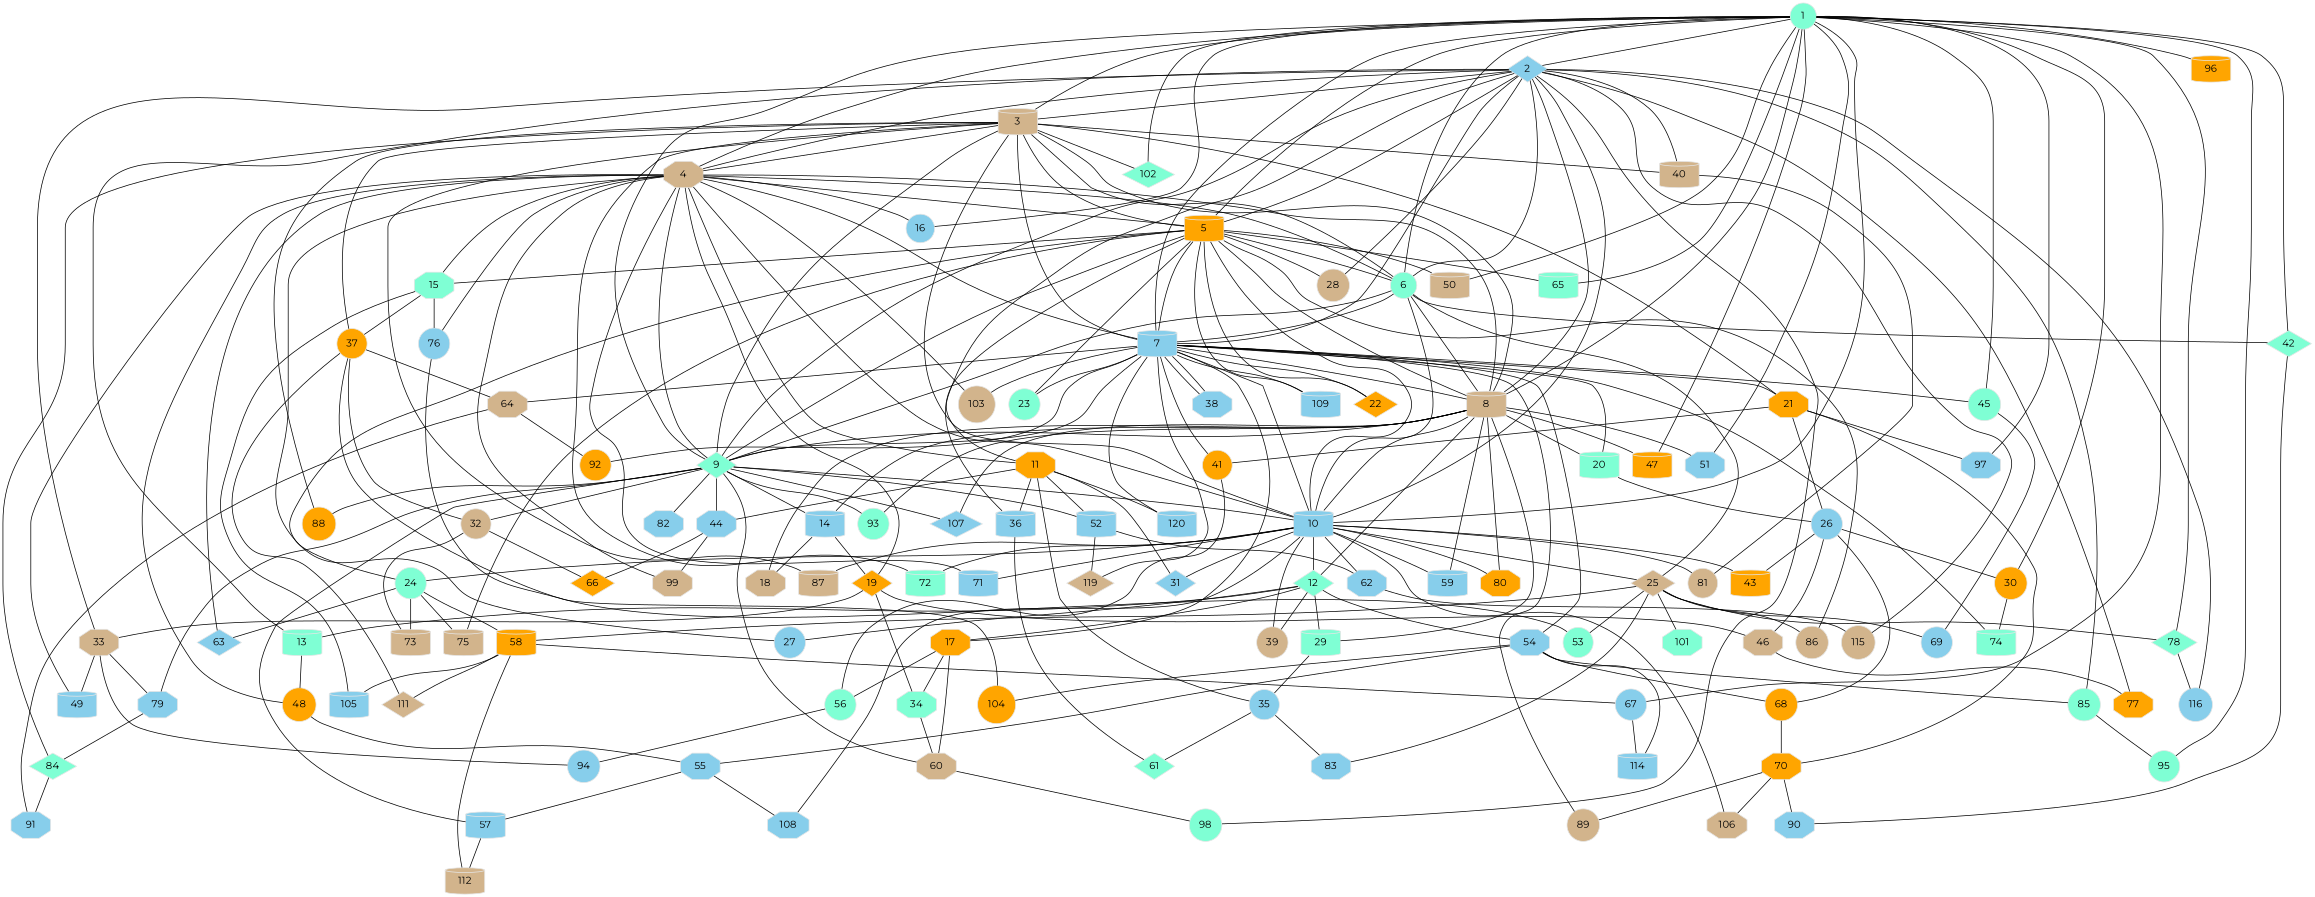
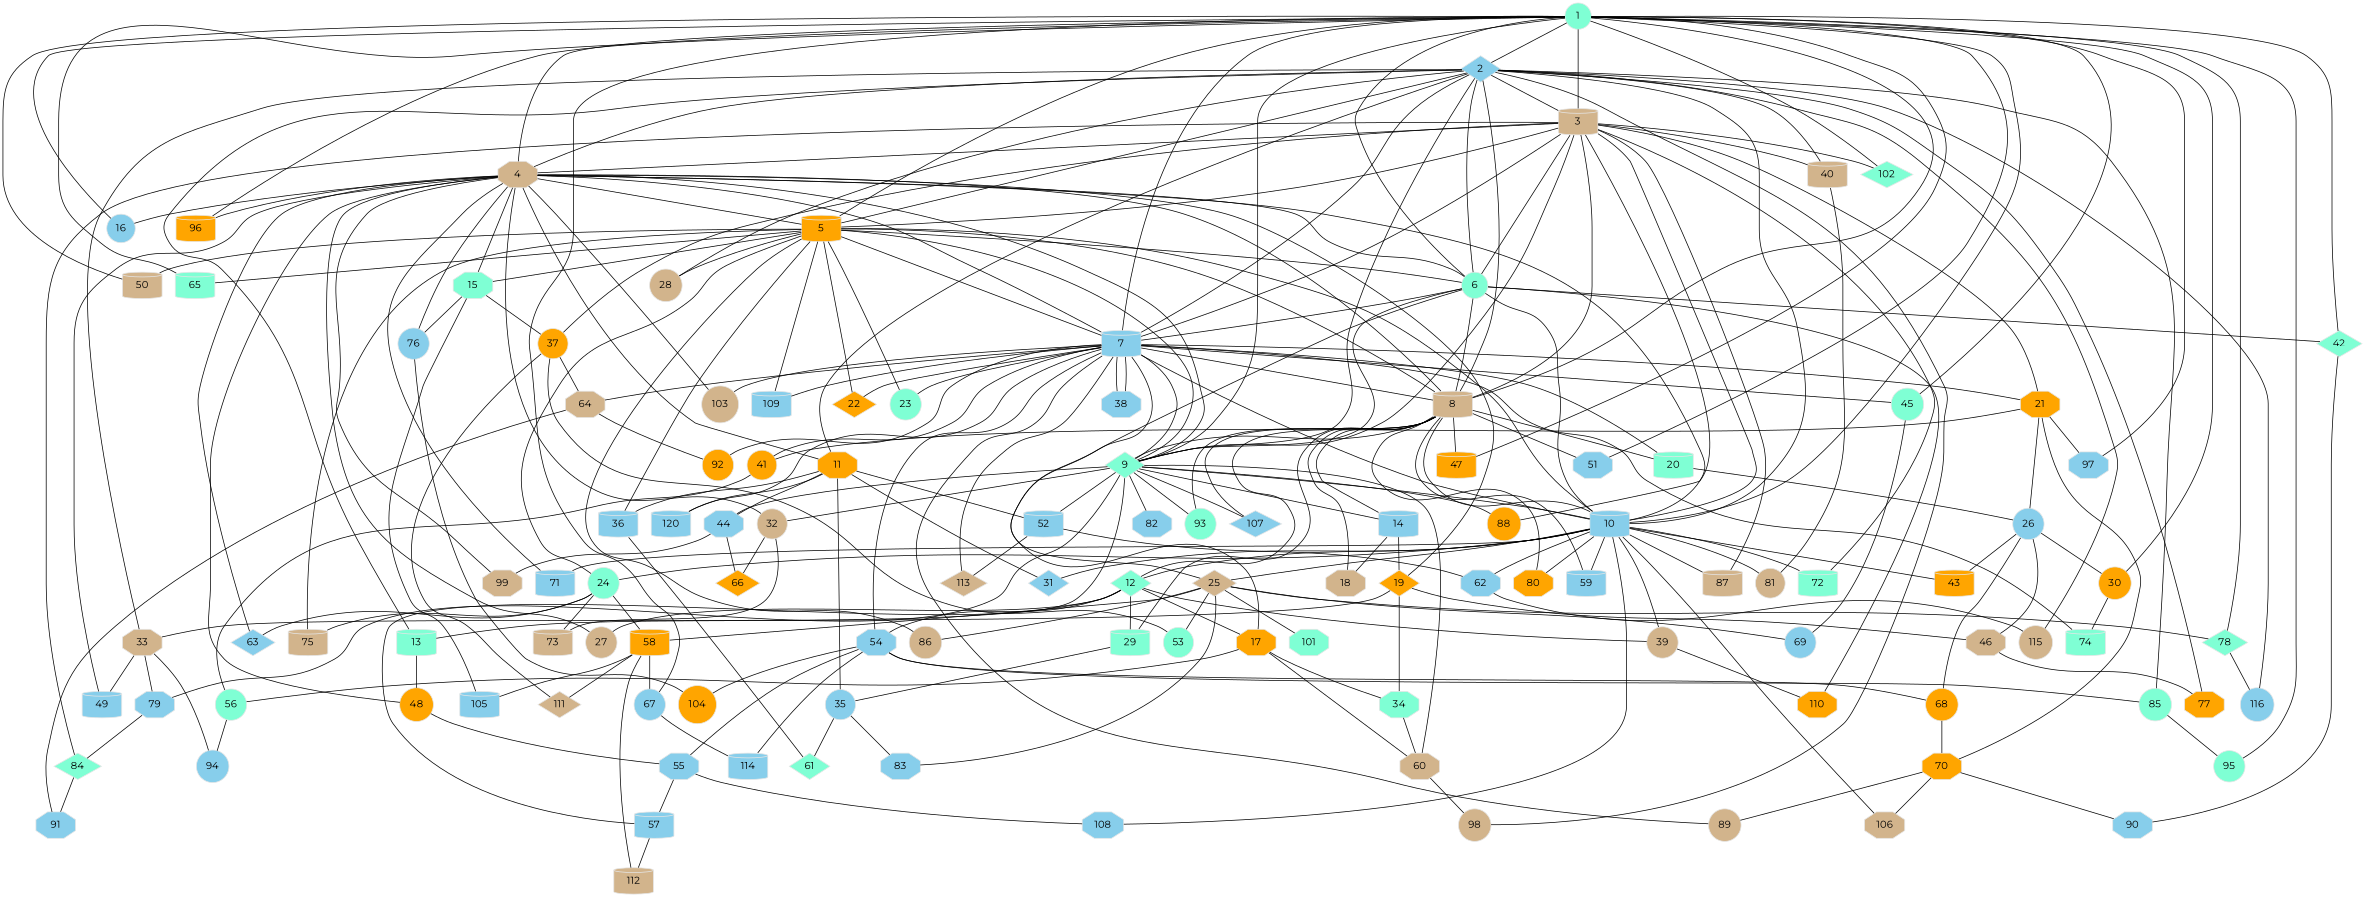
edge "4" -- "96": added
edge "37" -- "32": now "4" -- "32"
node "119": label "119" -> "113"
node "27": fillcolor skyblue -> tan
node "110": added
node "98": fillcolor aquamarine -> tan
